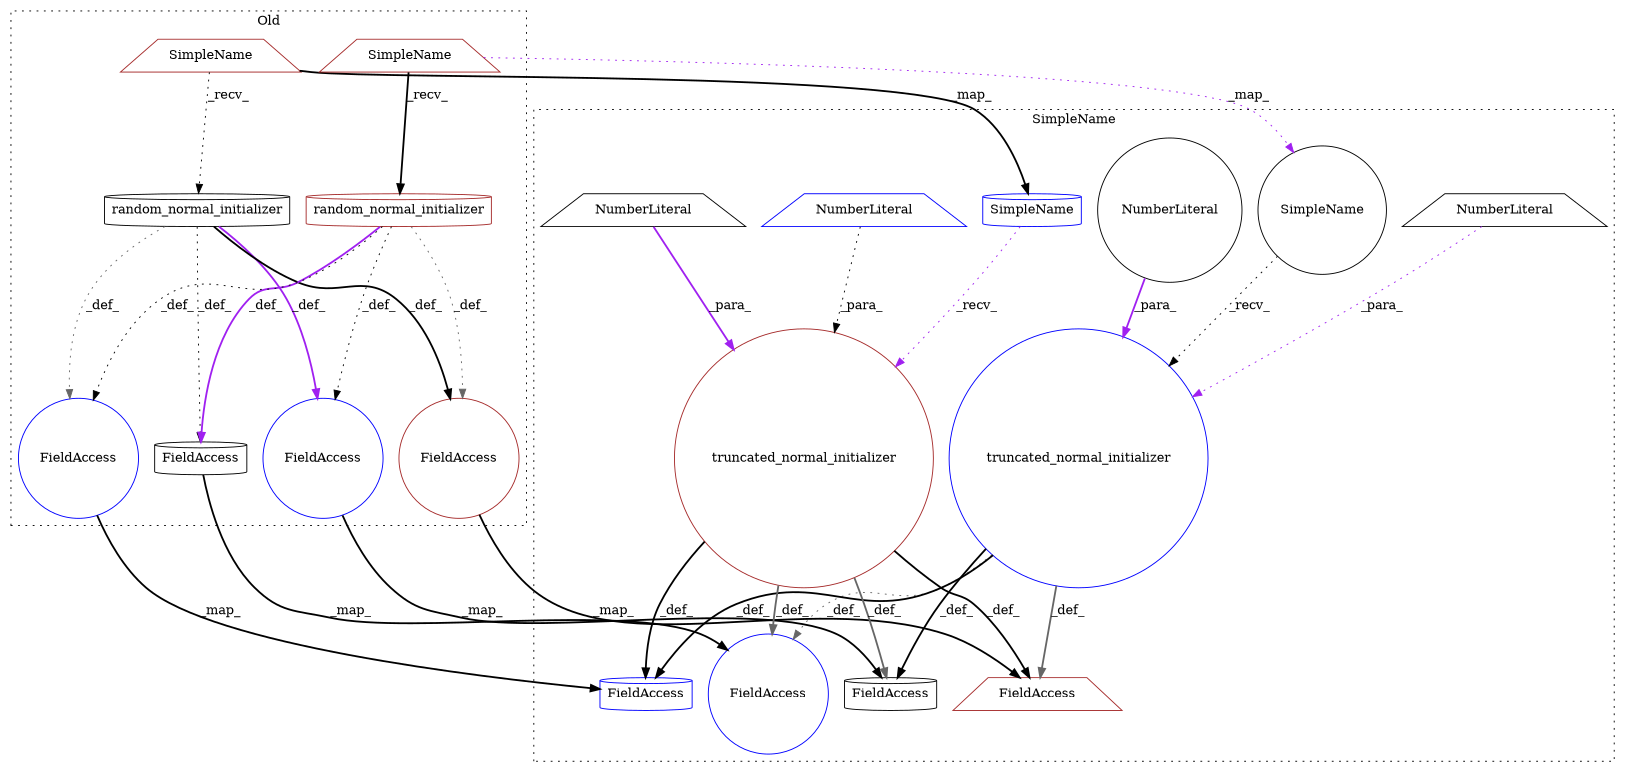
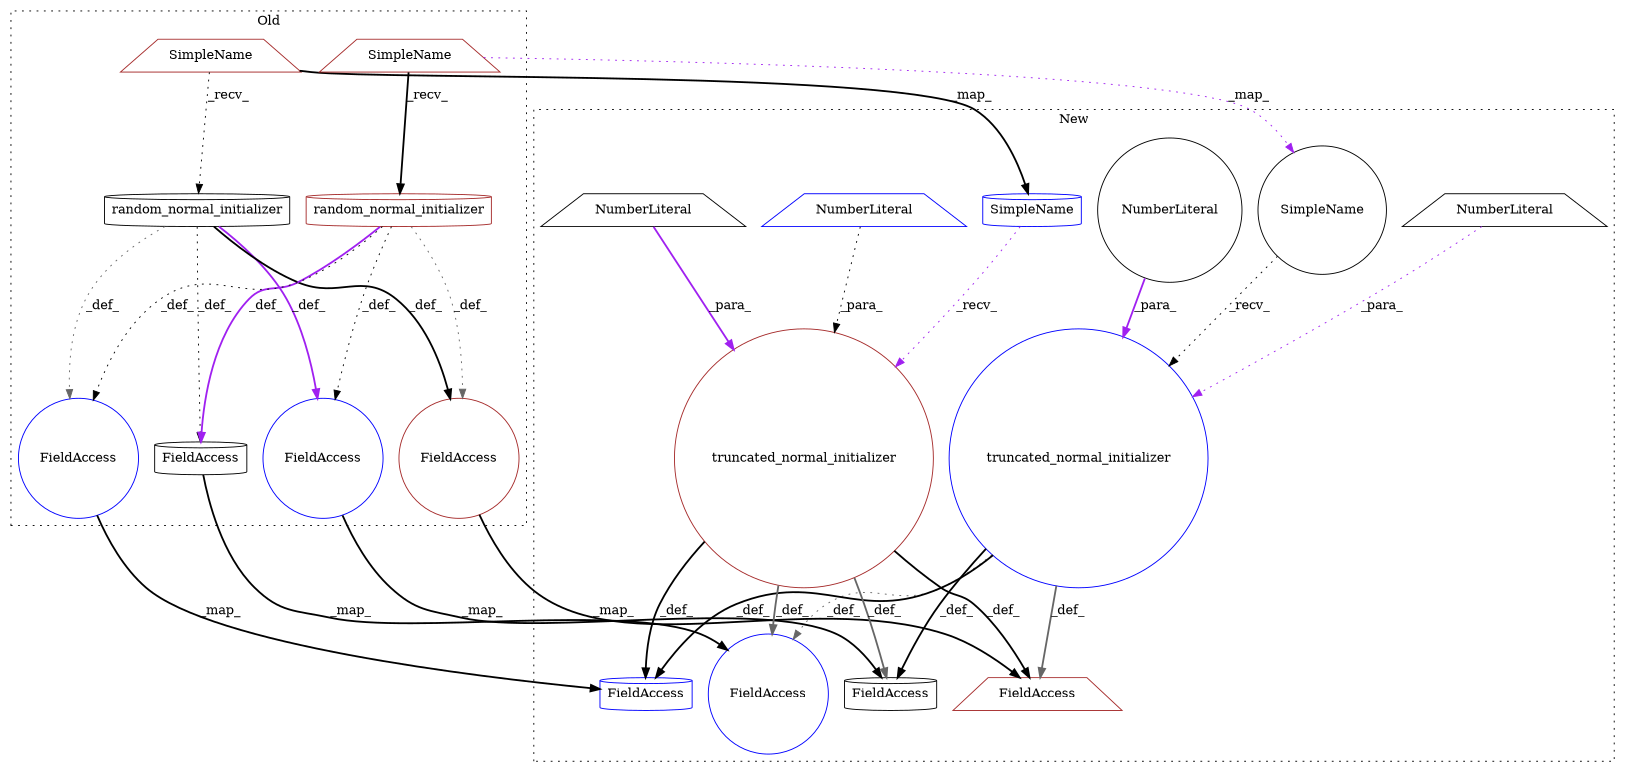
cluster "SimpleName": label "SimpleName" -> "New"
